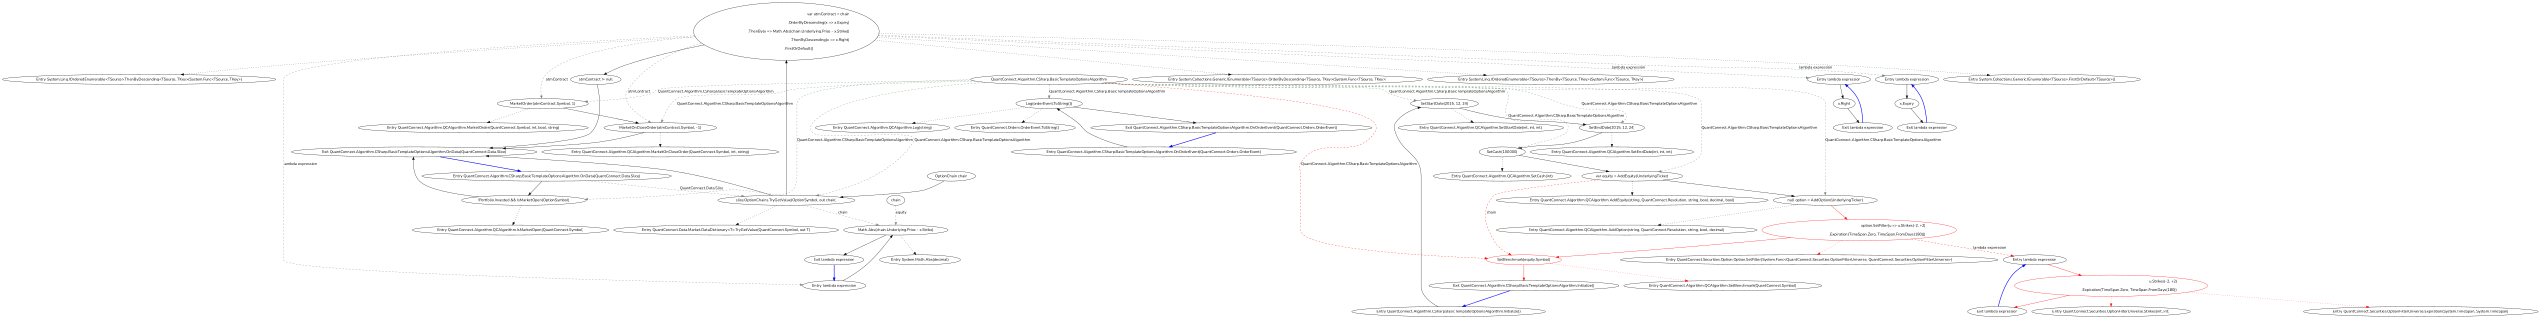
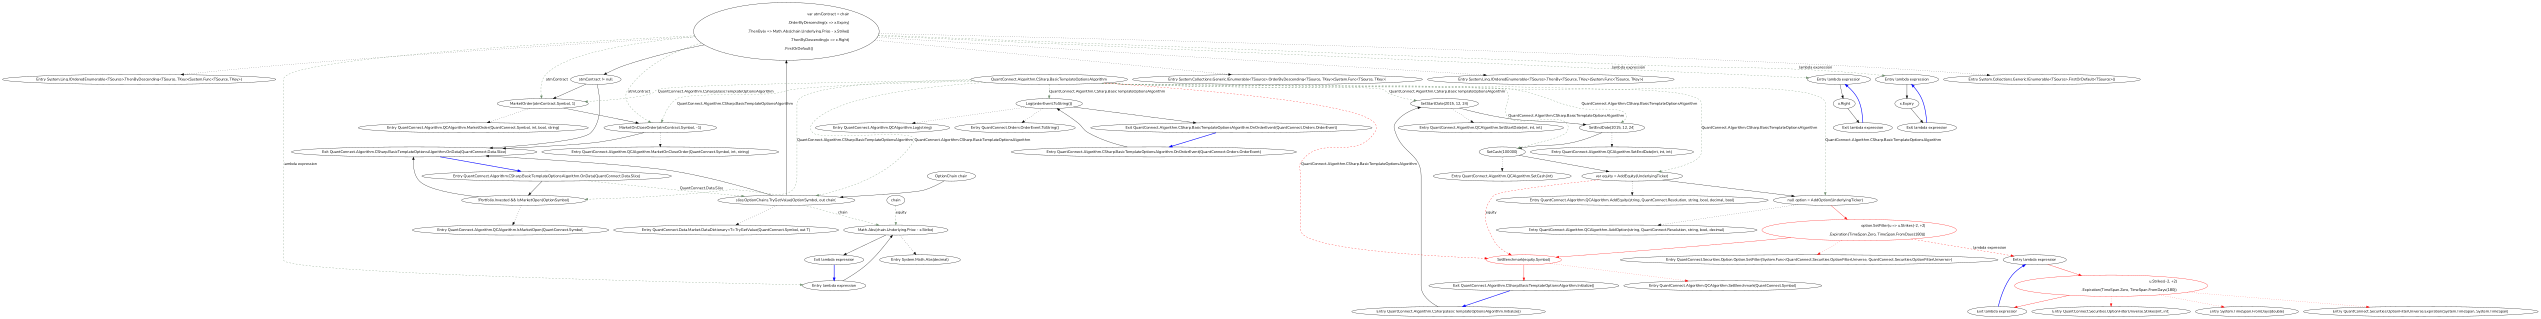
edge "atmContract != null" -> "MarketOrder(atmContract.Symbol, 1)": added
edge "var equity = AddEquity(UnderlyingTicker)" -> "SetBenchmark(equity.Symbol)": label "chain" -> "equity"
node "Entry System.TimeSpan.FromDays(double)": added
